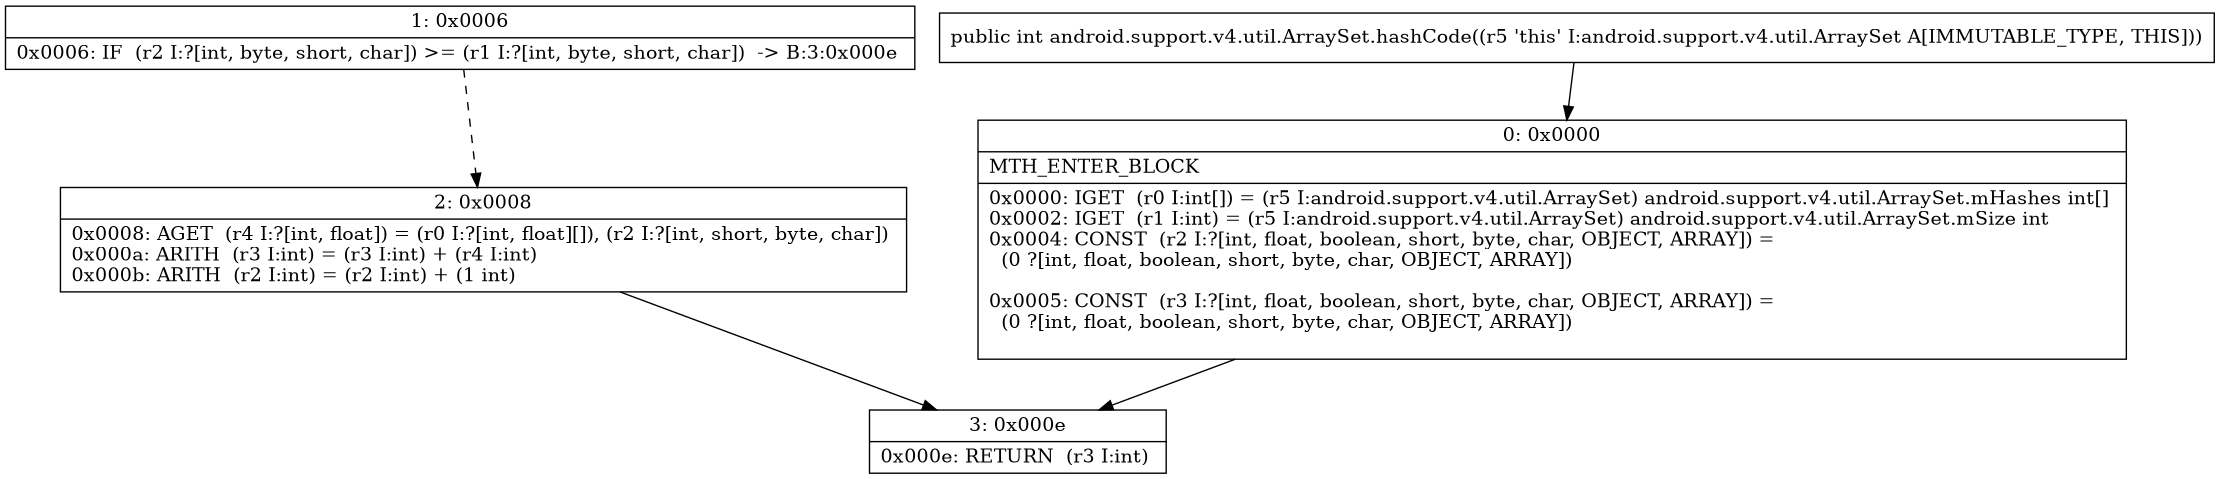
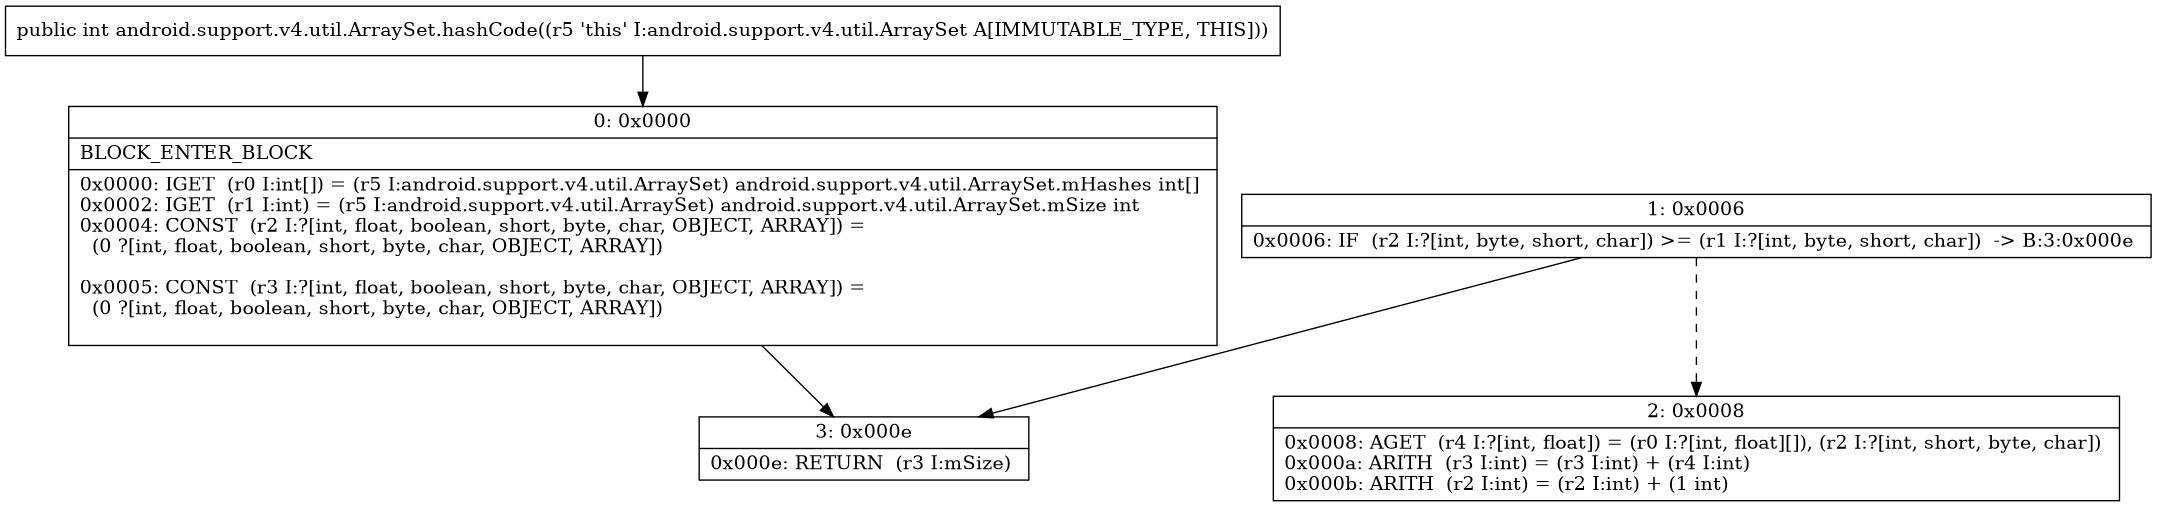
node "0: 0x0000": text "MTH_ENTER_BLOCK" -> "BLOCK_ENTER_BLOCK"
edge "2: 0x0008" -> "3: 0x000e": now "1: 0x0006" -> "3: 0x000e"
node "3: 0x000e": text "0x000e: RETURN  (r3 I:int)" -> "0x000e: RETURN  (r3 I:mSize)"
